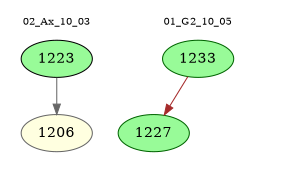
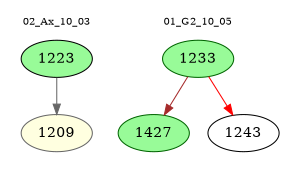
node "1206": label "1206" -> "1209"
node "1227": label "1227" -> "1427"
node "1243": added
